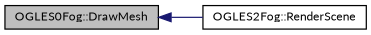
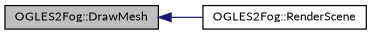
node "OGLES0Fog::DrawMesh": label "OGLES0Fog::DrawMesh" -> "OGLES2Fog::DrawMesh"
